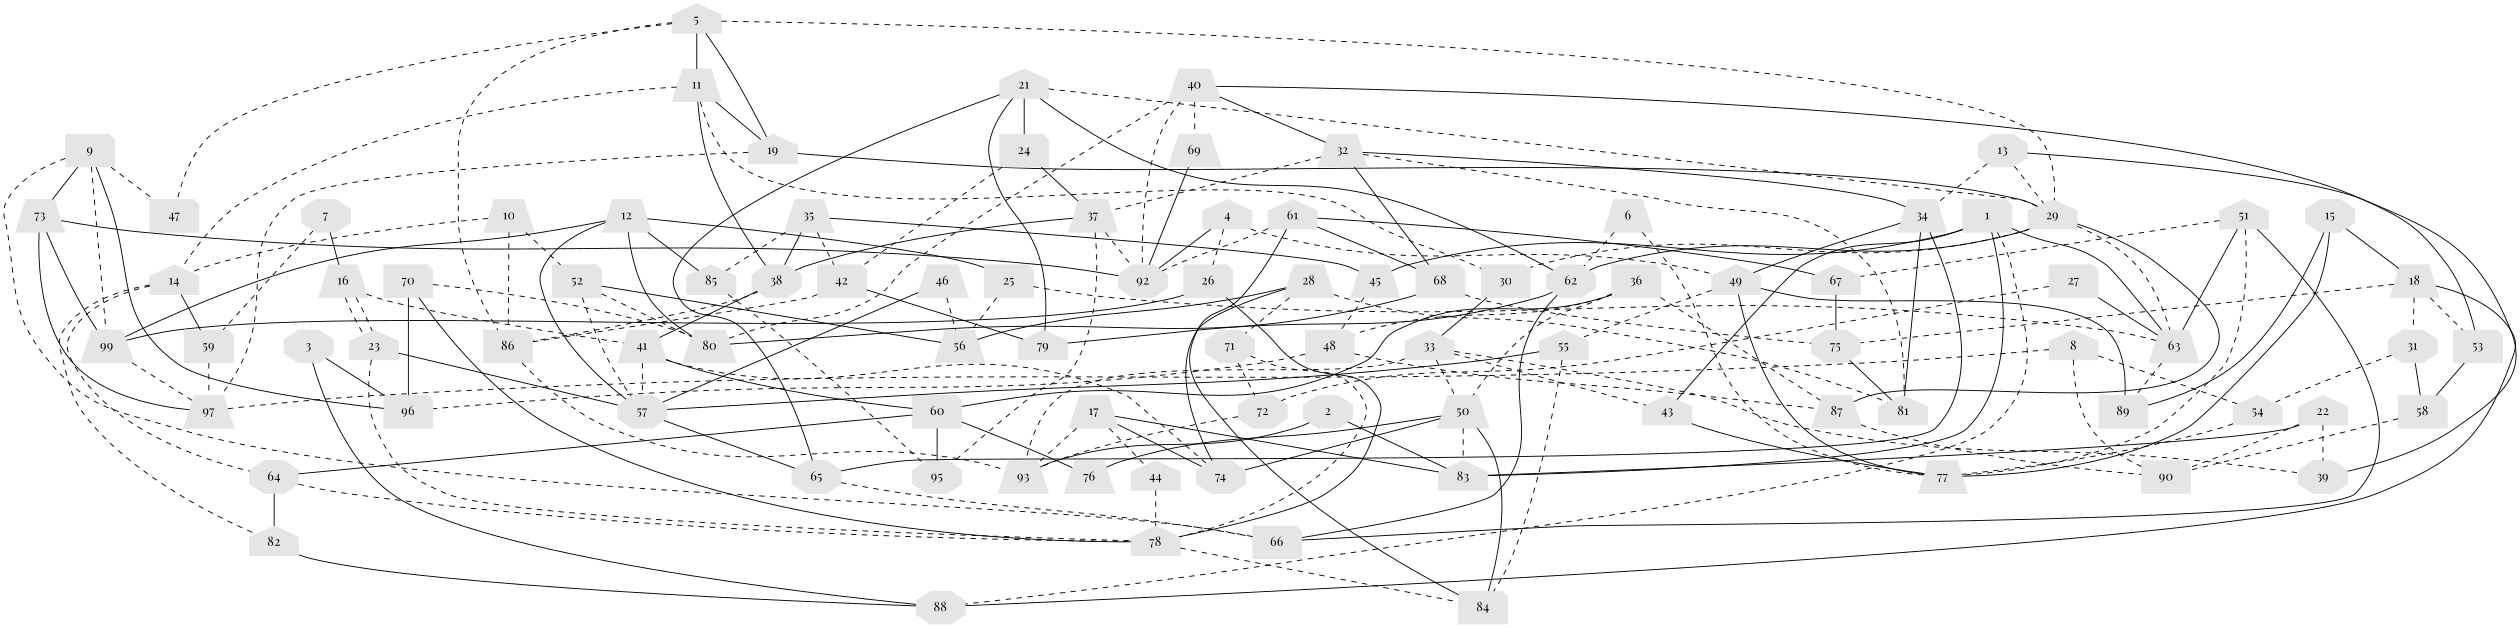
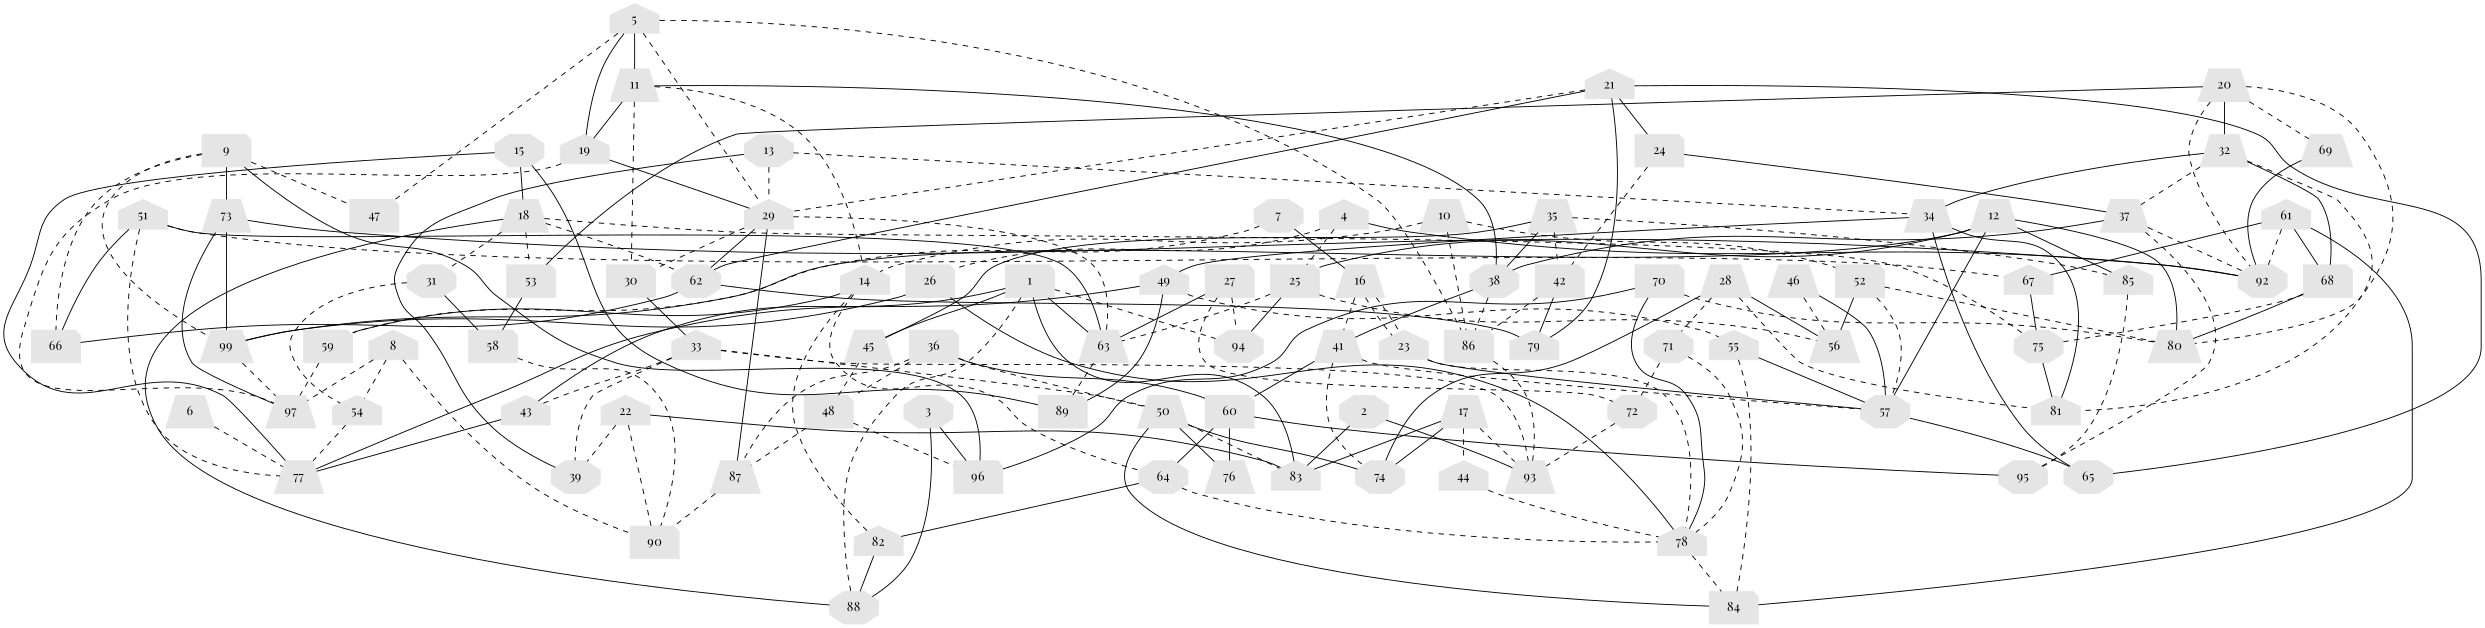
node "40": label "40" -> "20"
edge "6" -- "62": now "18" -- "62"
edge "4" -- "49": now "4" -- "25"
node "94": added
edge "65" -- "66": removed
